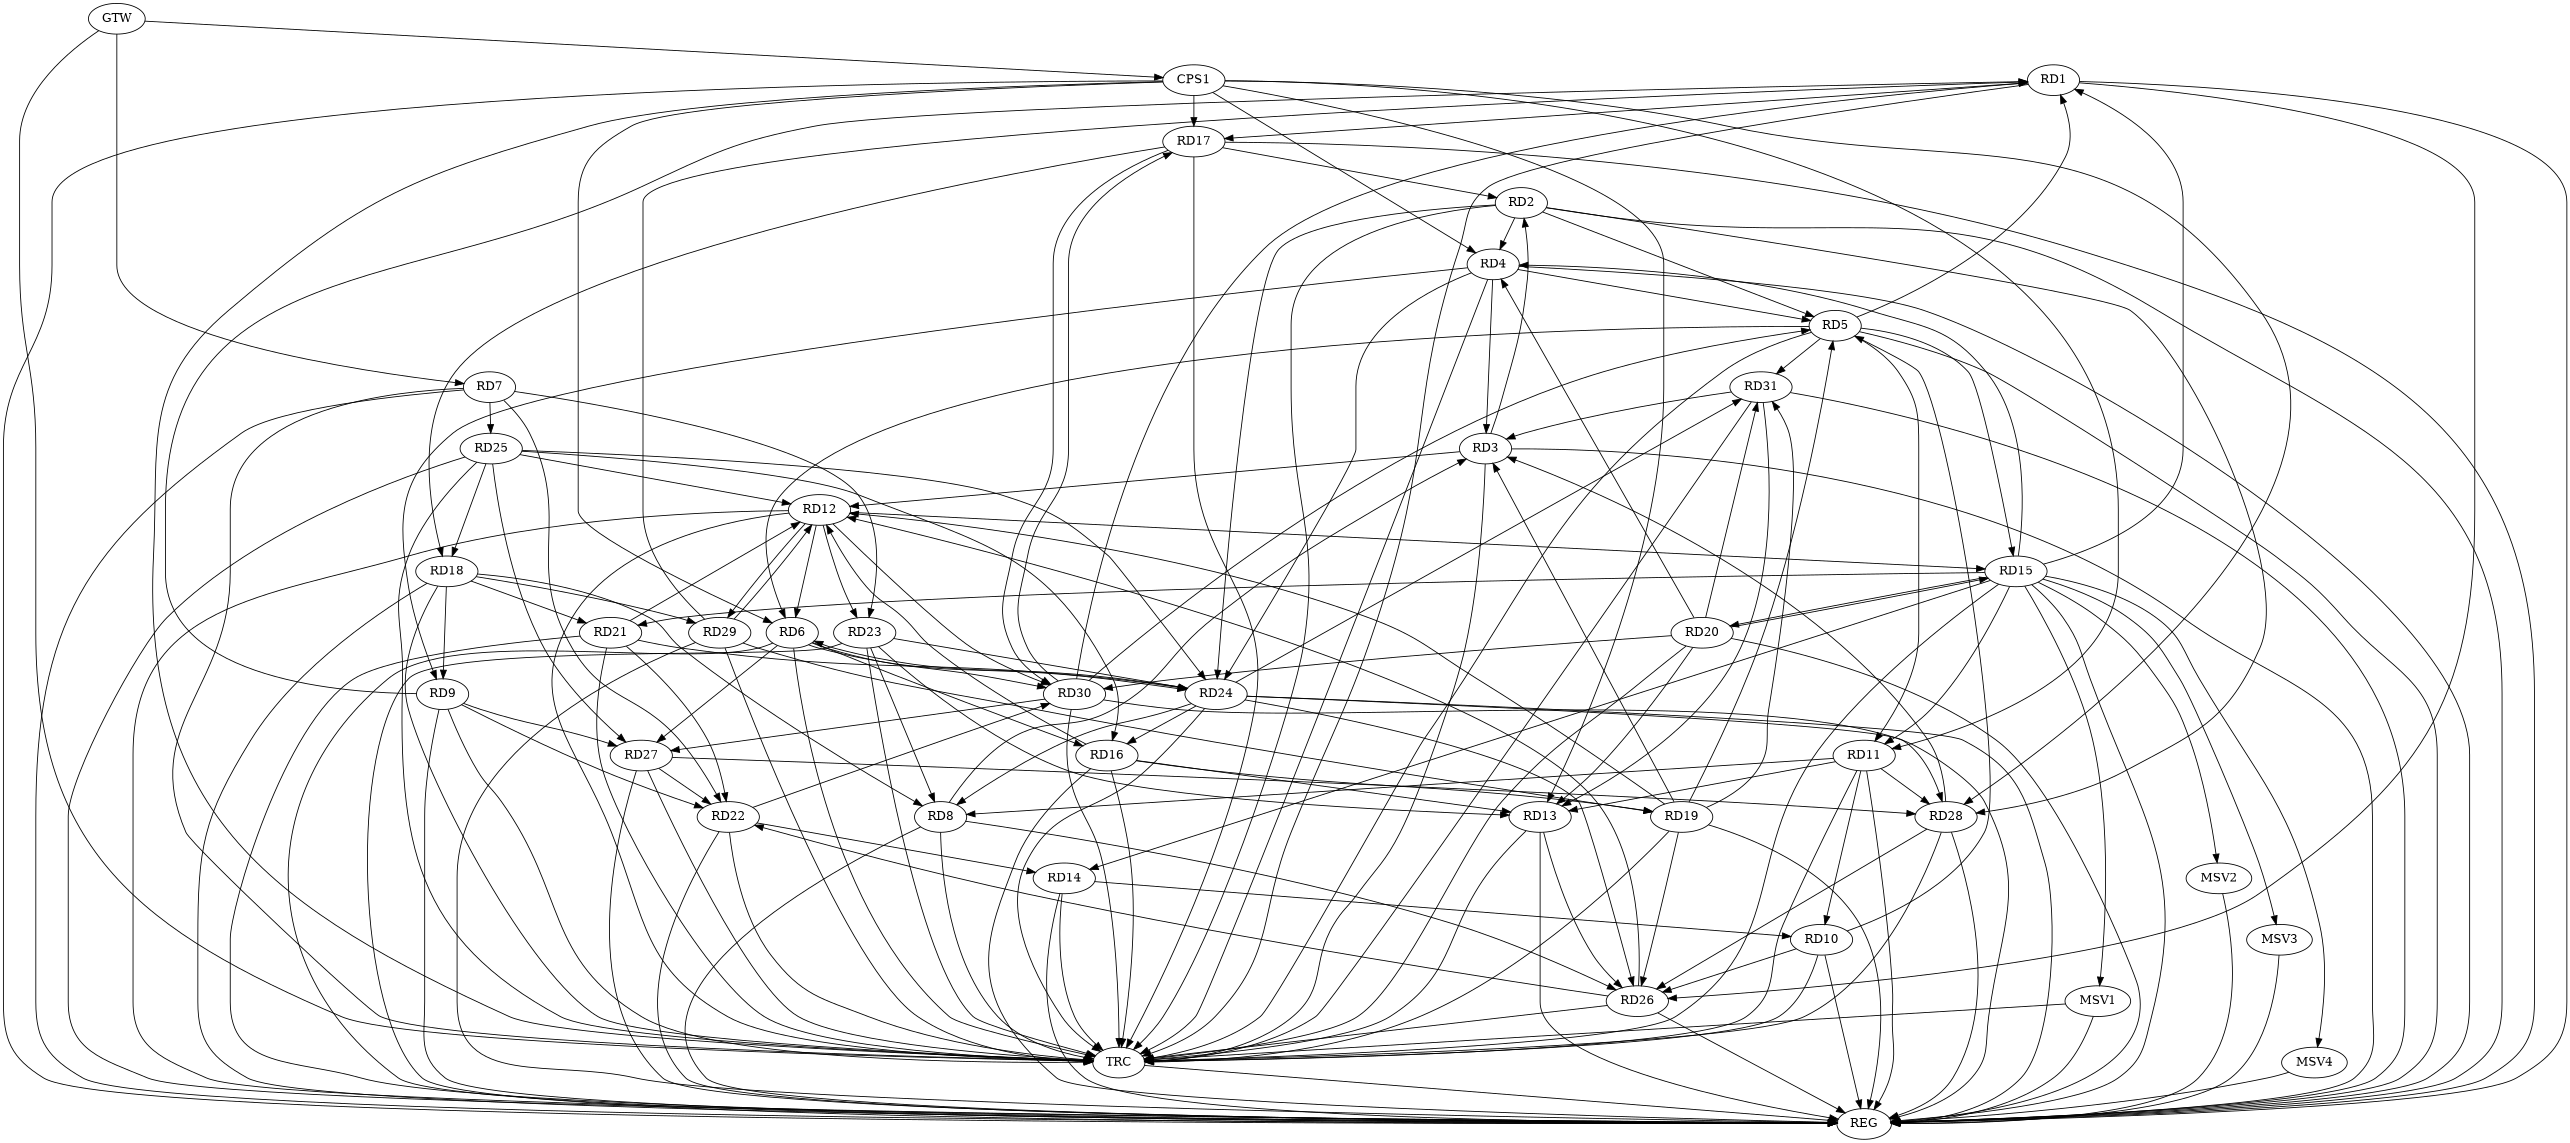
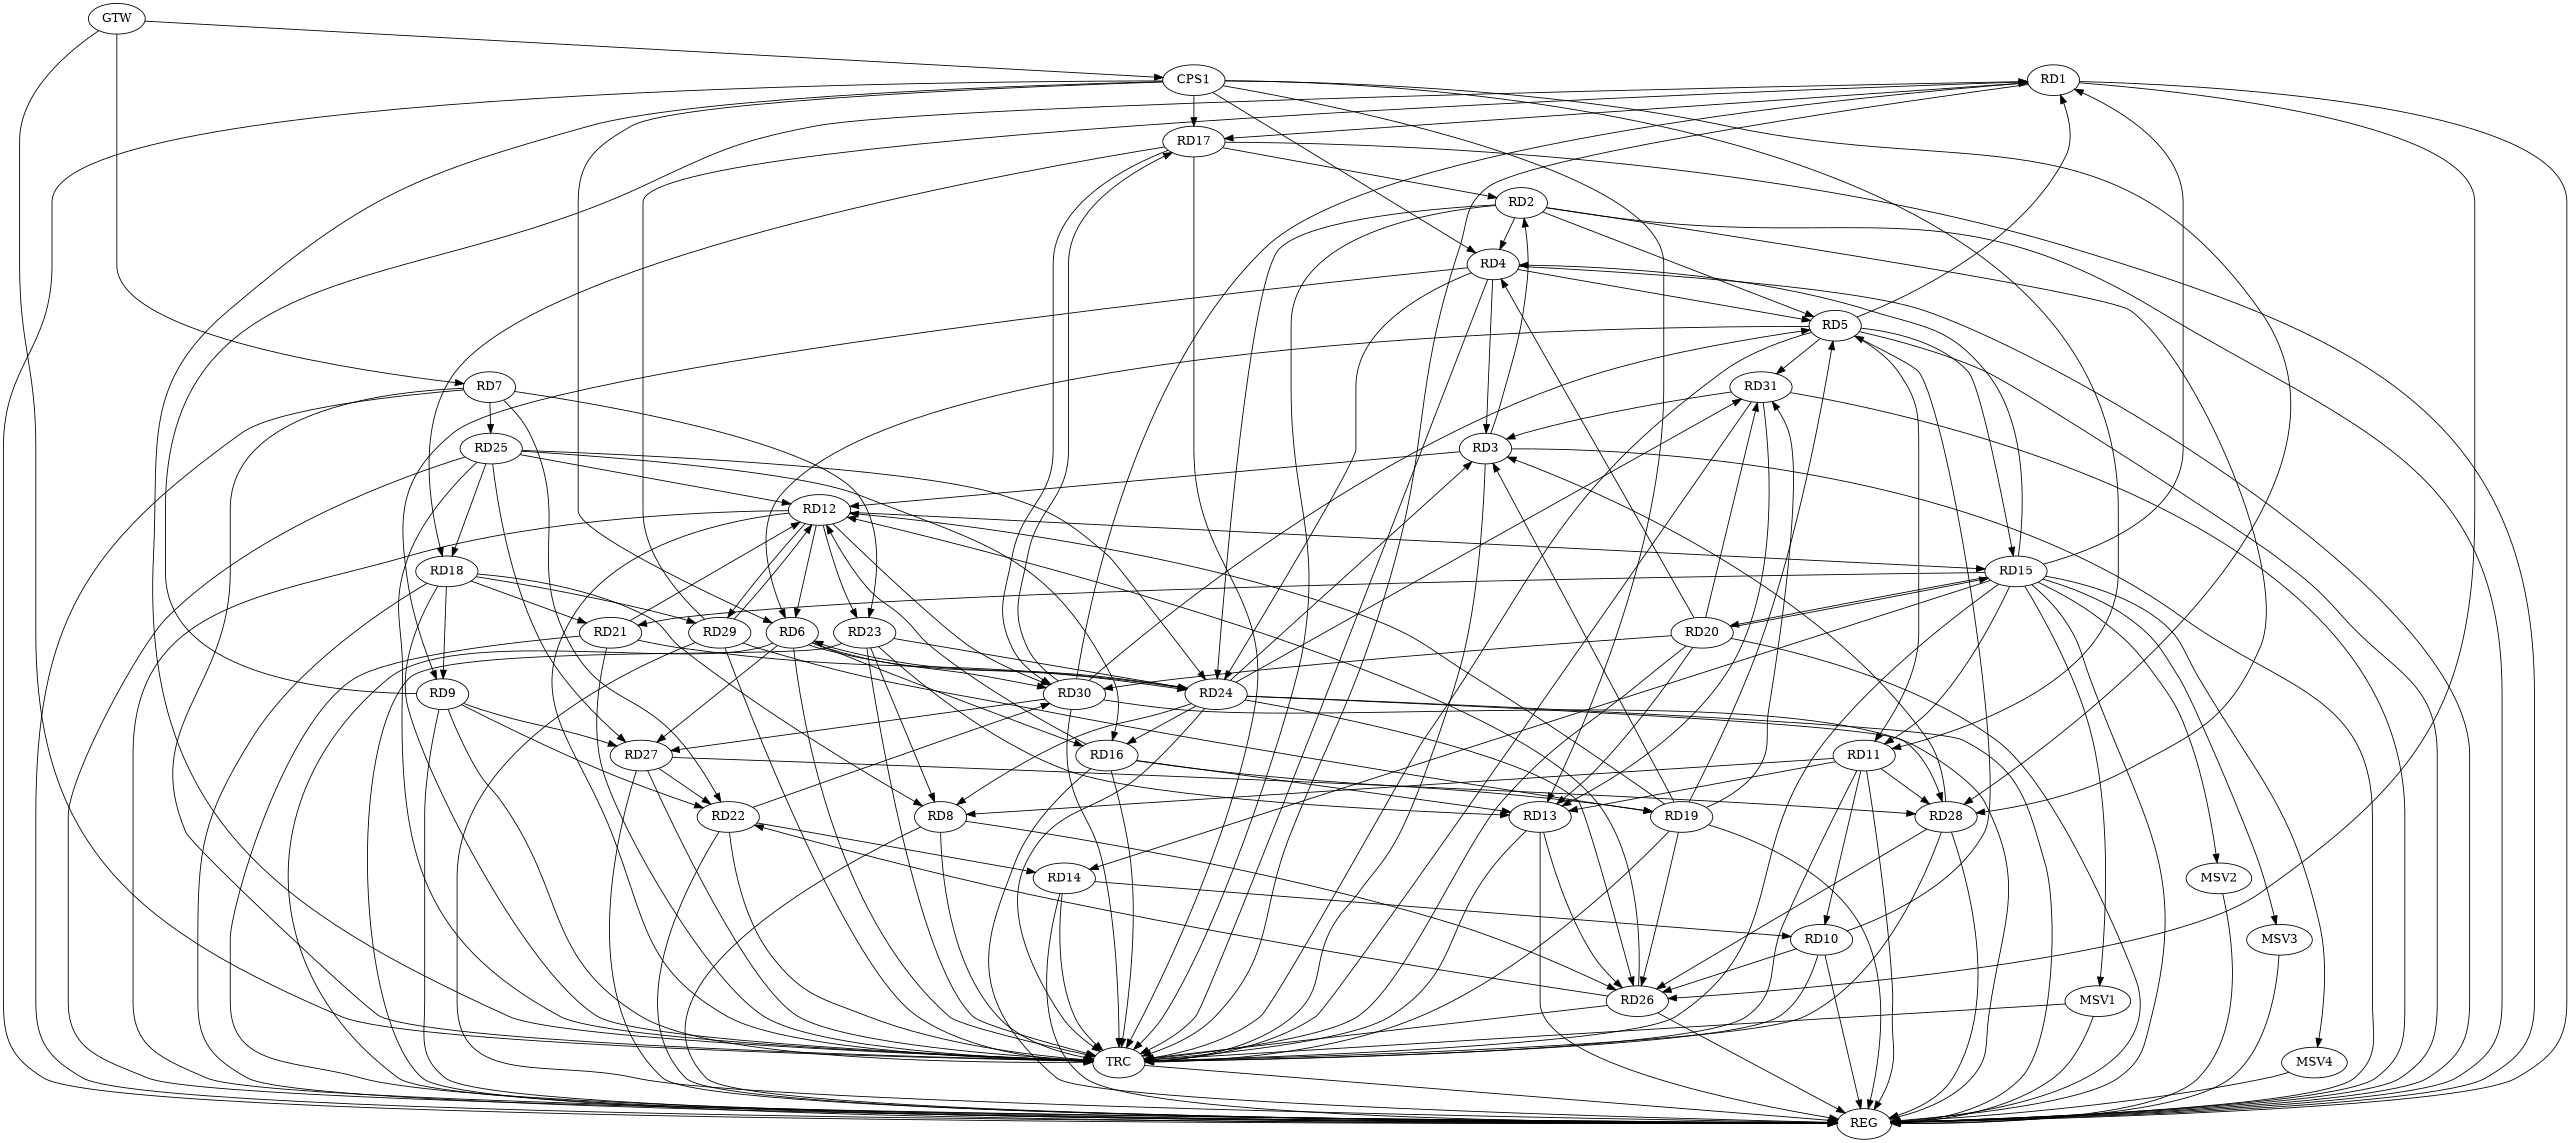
edge "RD8" -> "RD3": now "RD24" -> "RD3"
edge "RD21" -> "RD22": removed
